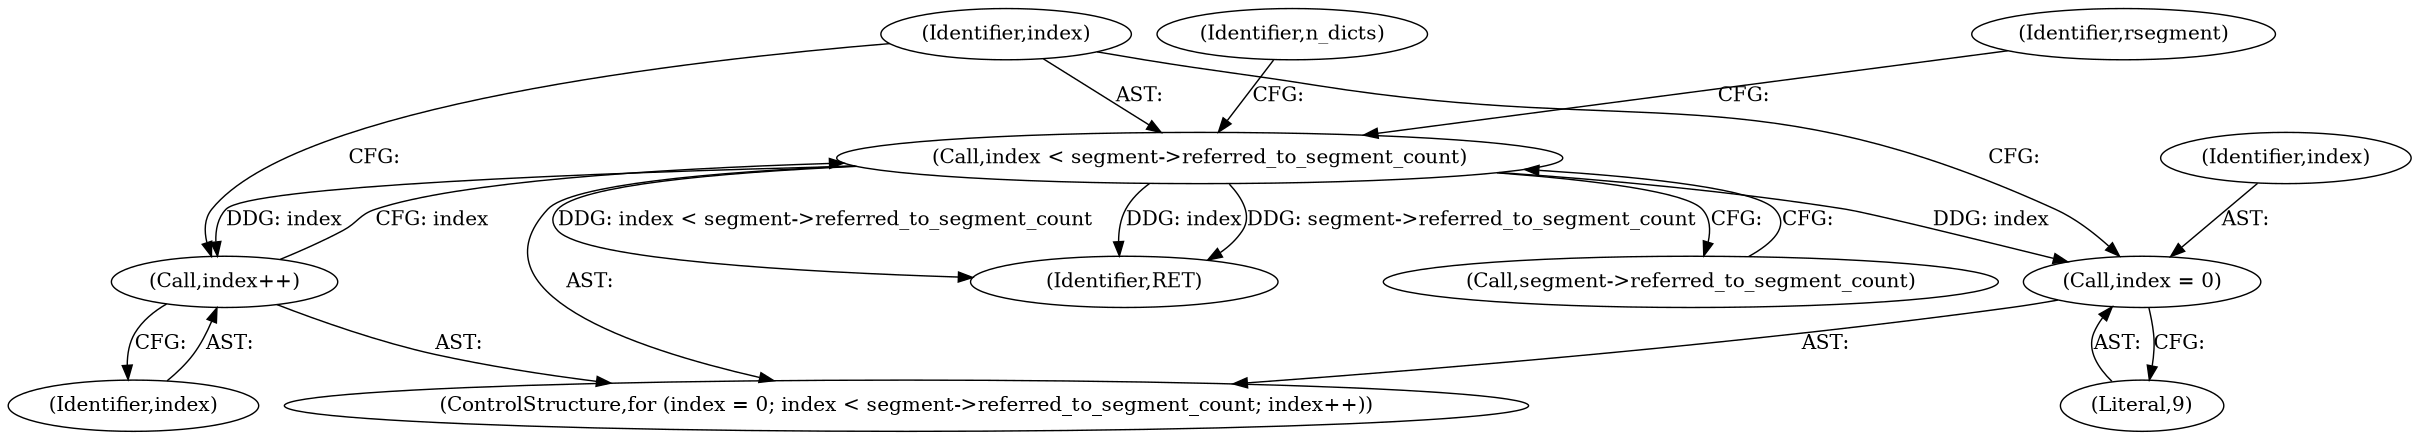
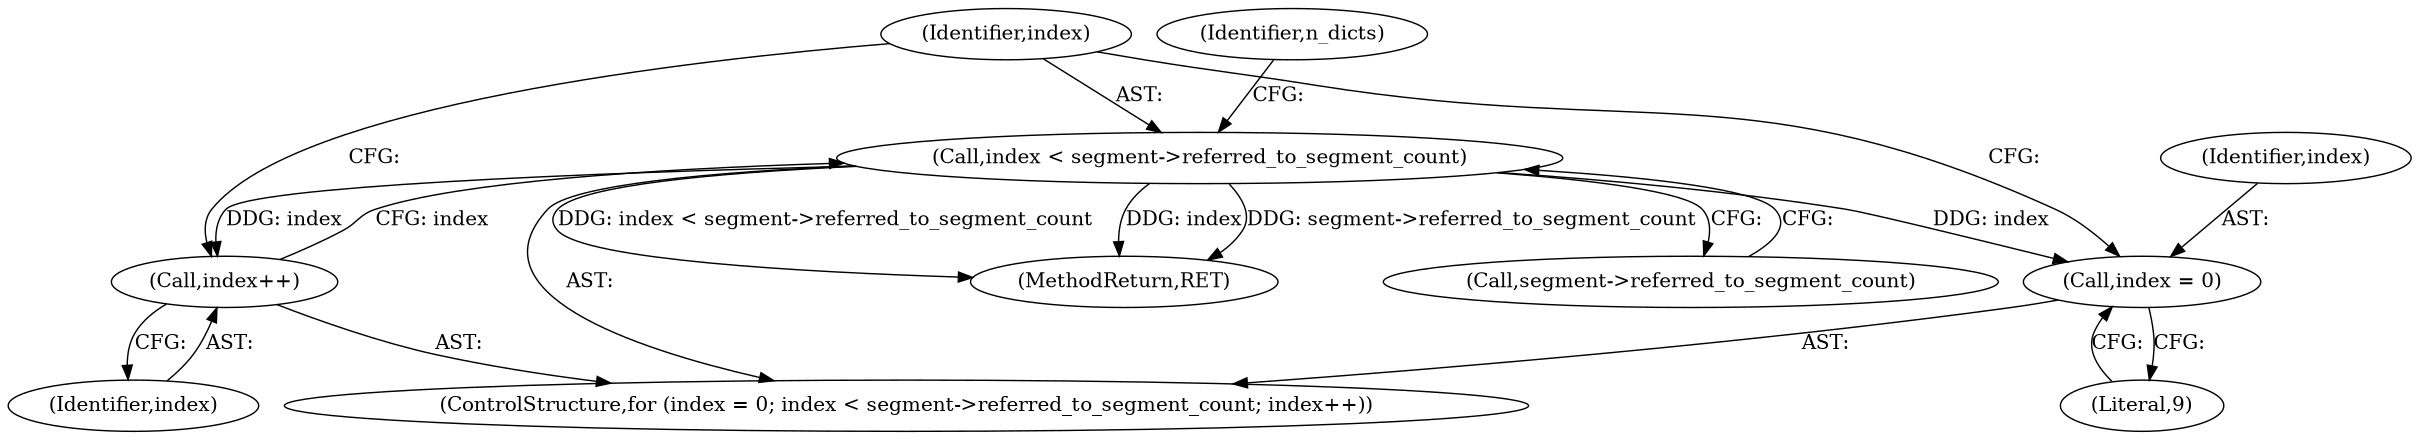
node "(Identifier,rsegment)": removed
node "(Identifier,RET)": label "(Identifier,RET)" -> "(MethodReturn,RET)"
edge "(Literal,9)" -> "(Call,index = 0)": label "AST: " -> "CFG: "
